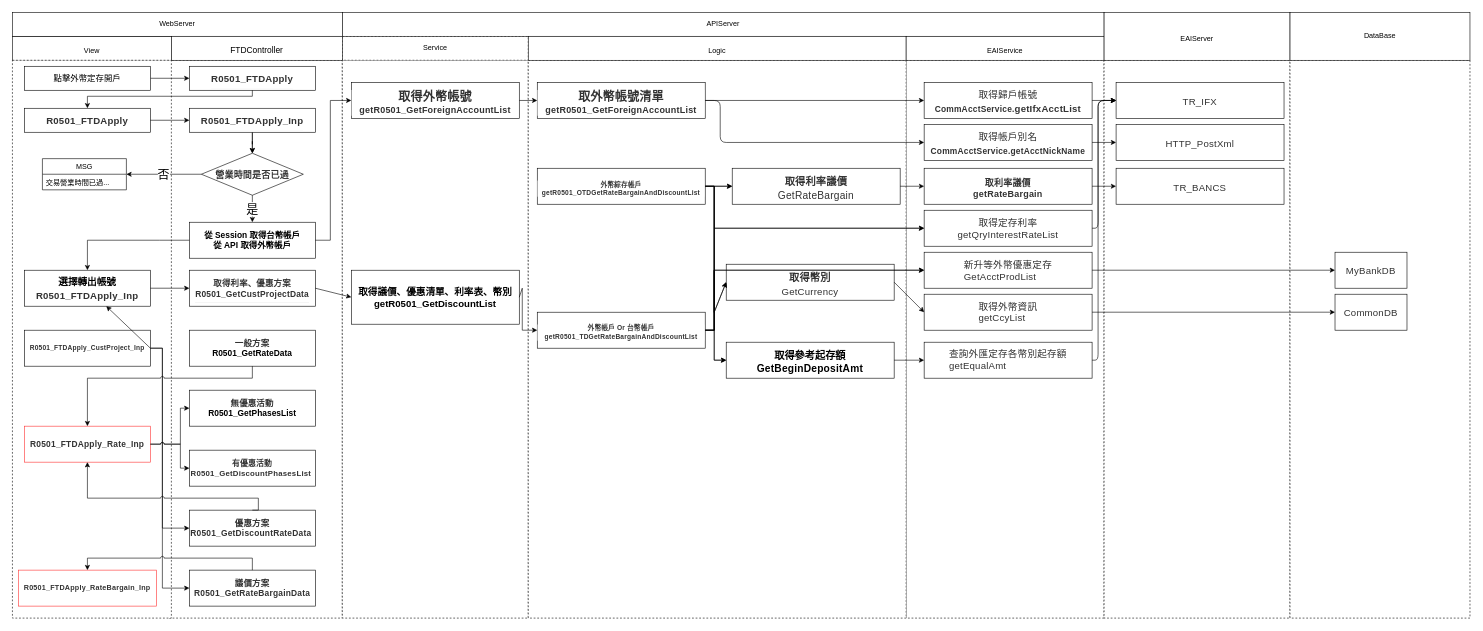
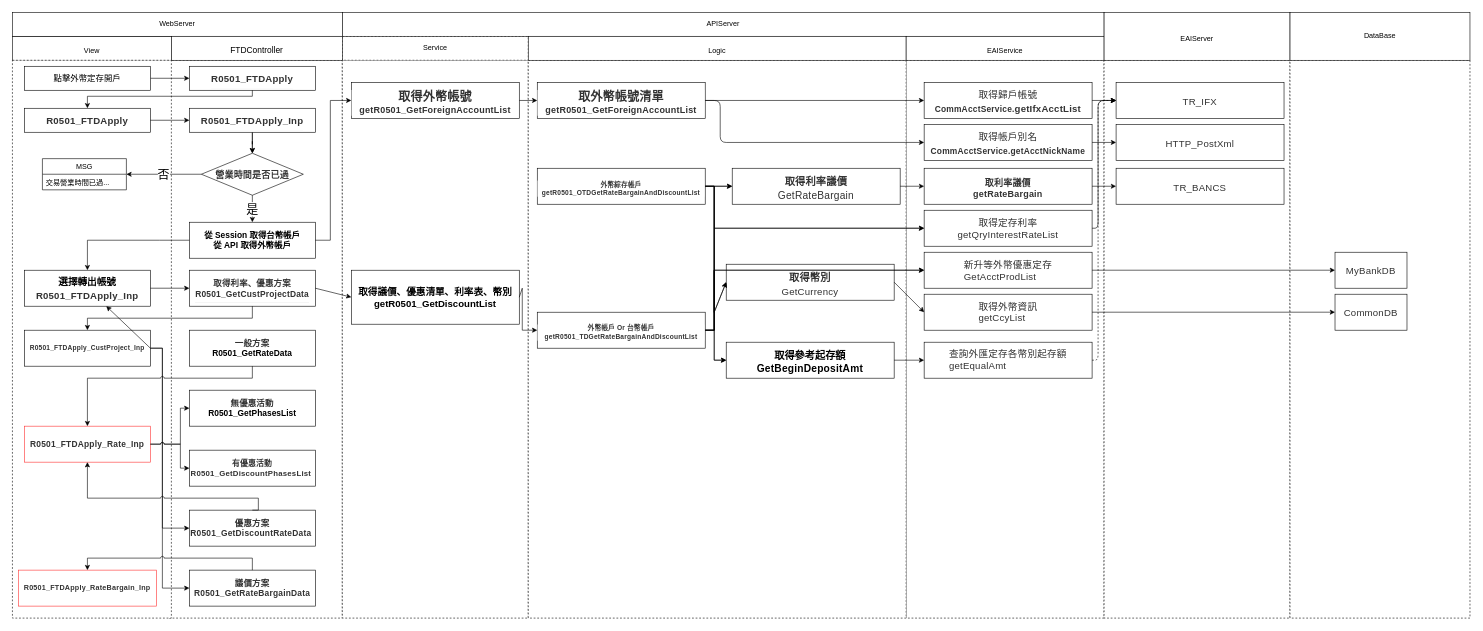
edge "查詢外匯定存各幣別起存額 getEqualAmt" -> "TR_IFX": style solid -> dashed
edge "取得利率、優惠方案 R0501_GetCustProjectData" -> "R0501_FTDApply_CustProject_Inp": added
